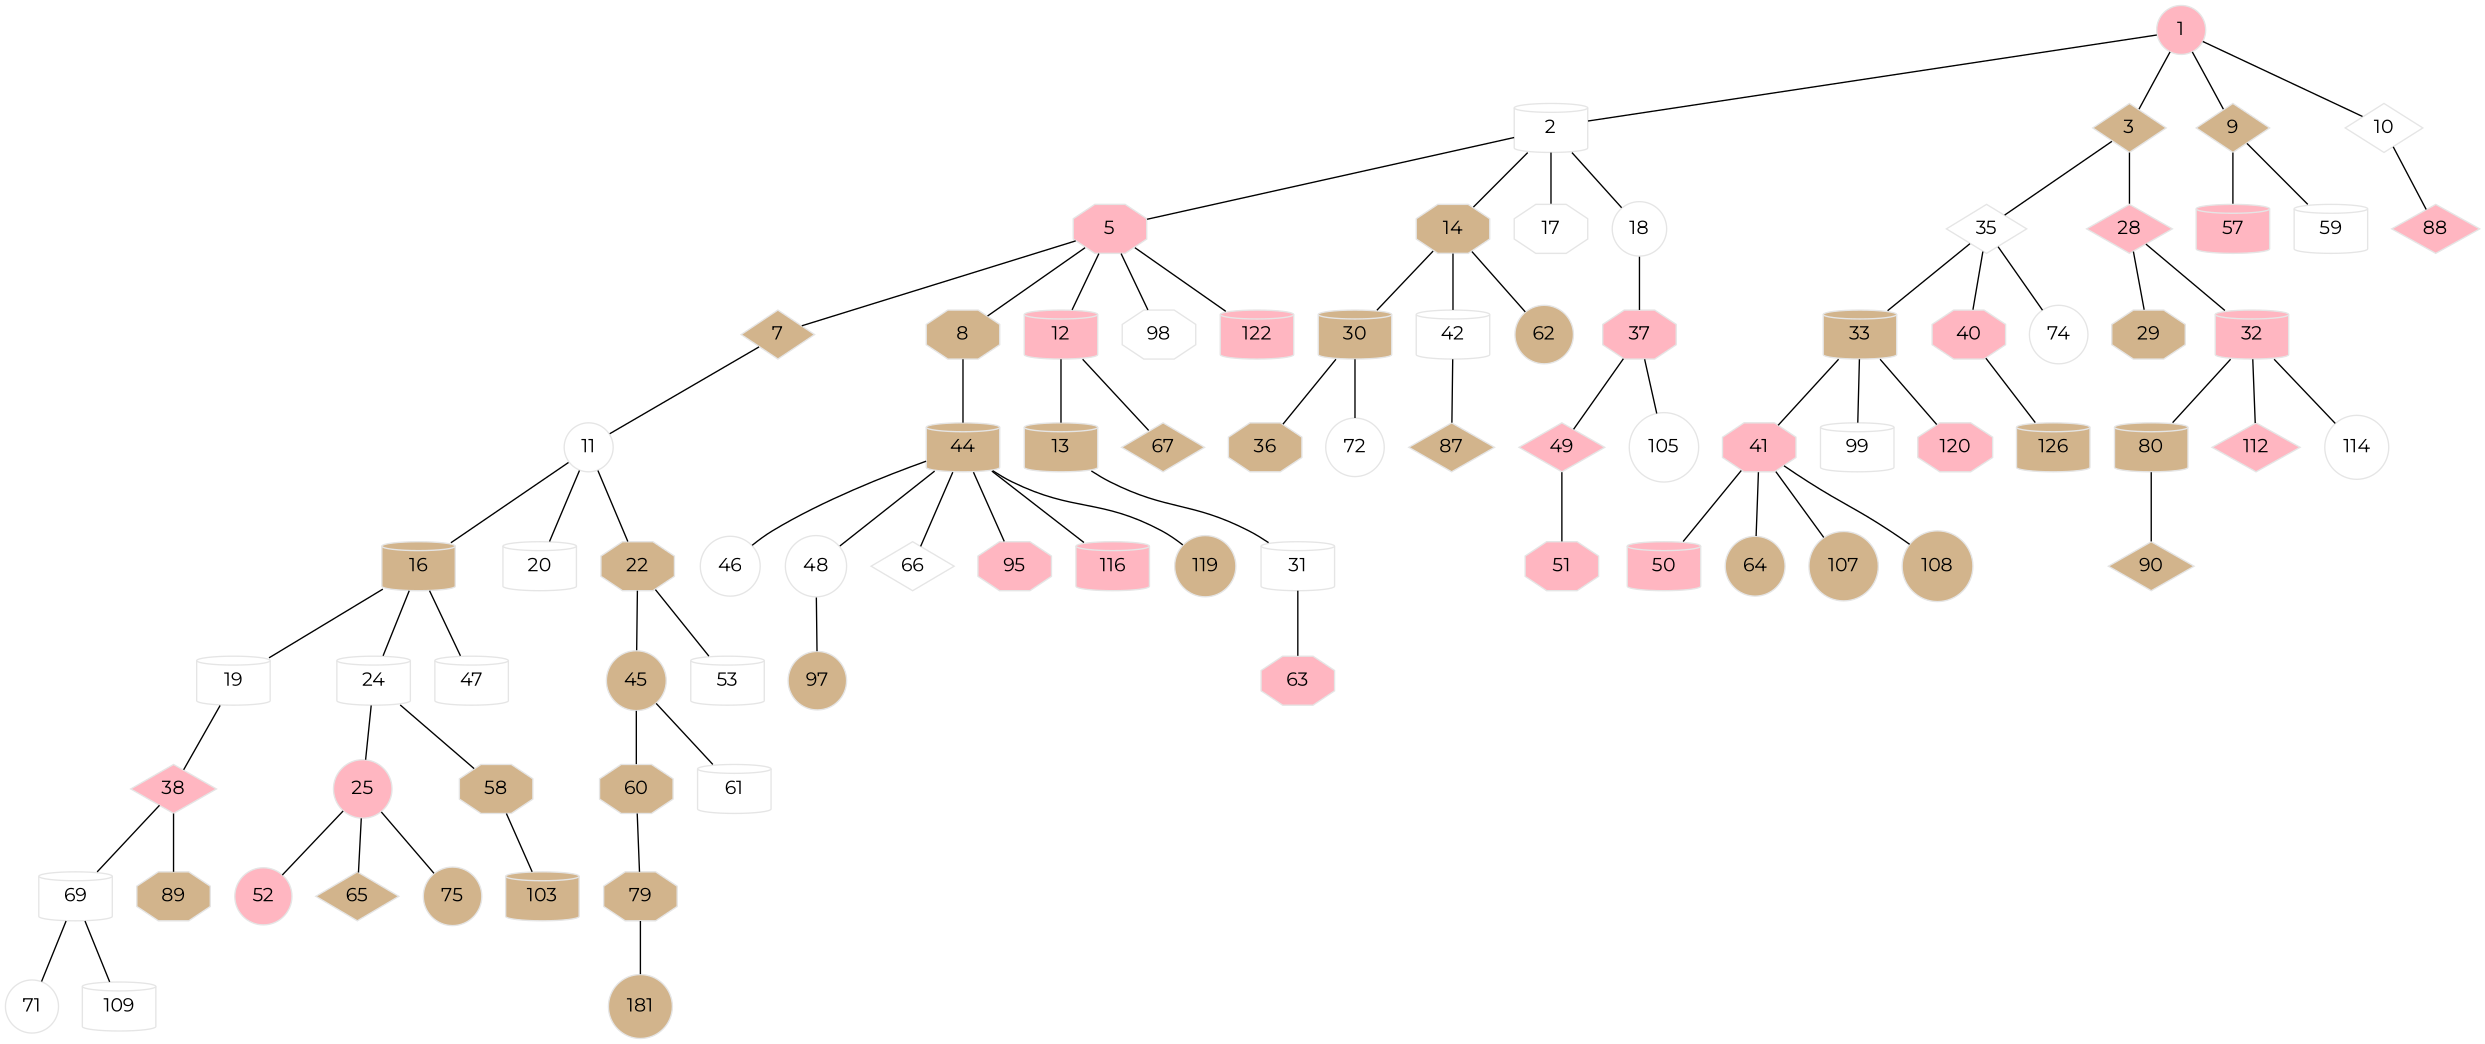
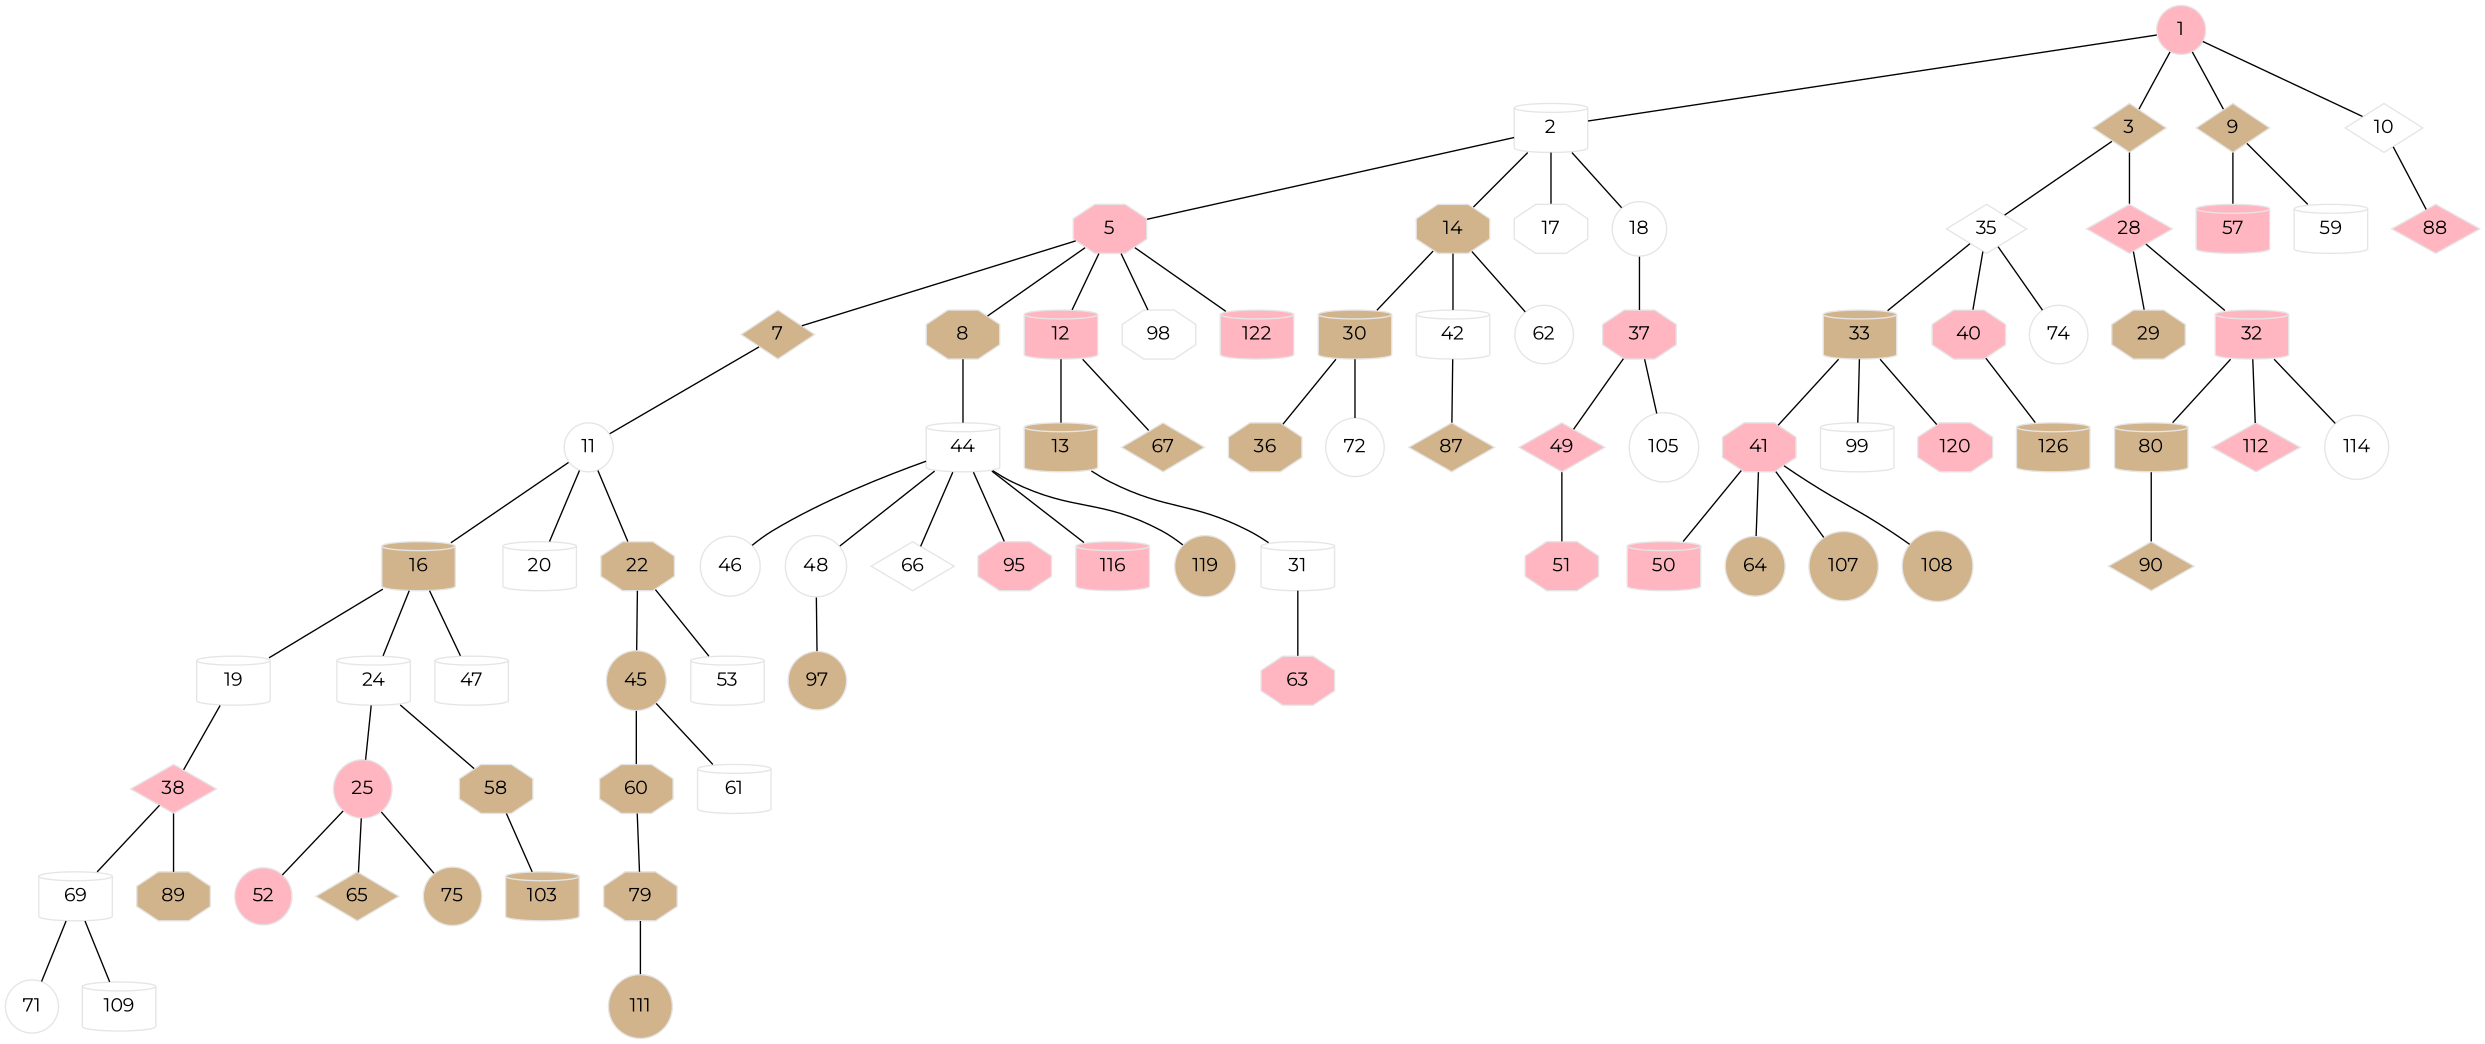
node "62": fillcolor tan -> white
node "44": fillcolor tan -> white
node "181": label "181" -> "111"
